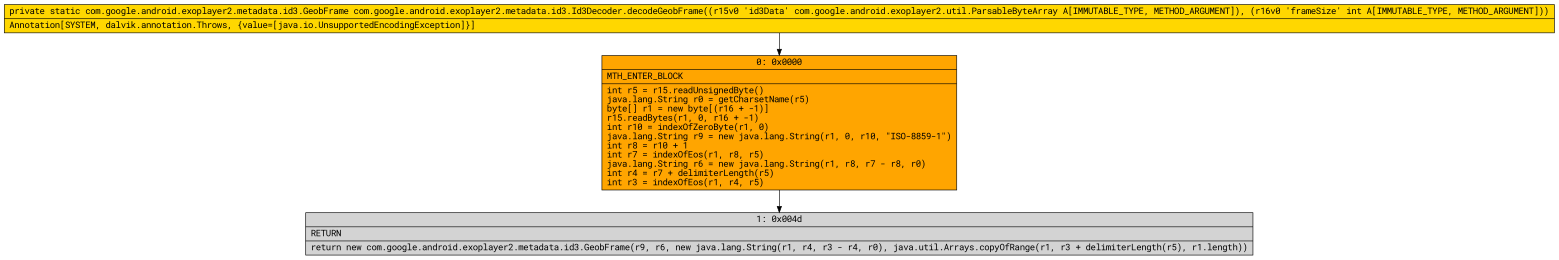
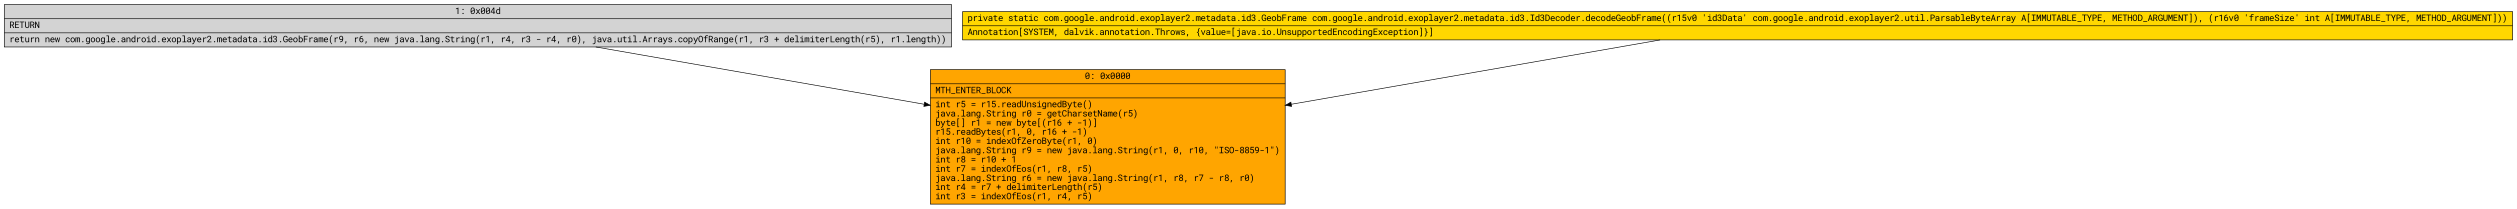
edge "0: 0x0000" -> "1: 0x004d": reversed
